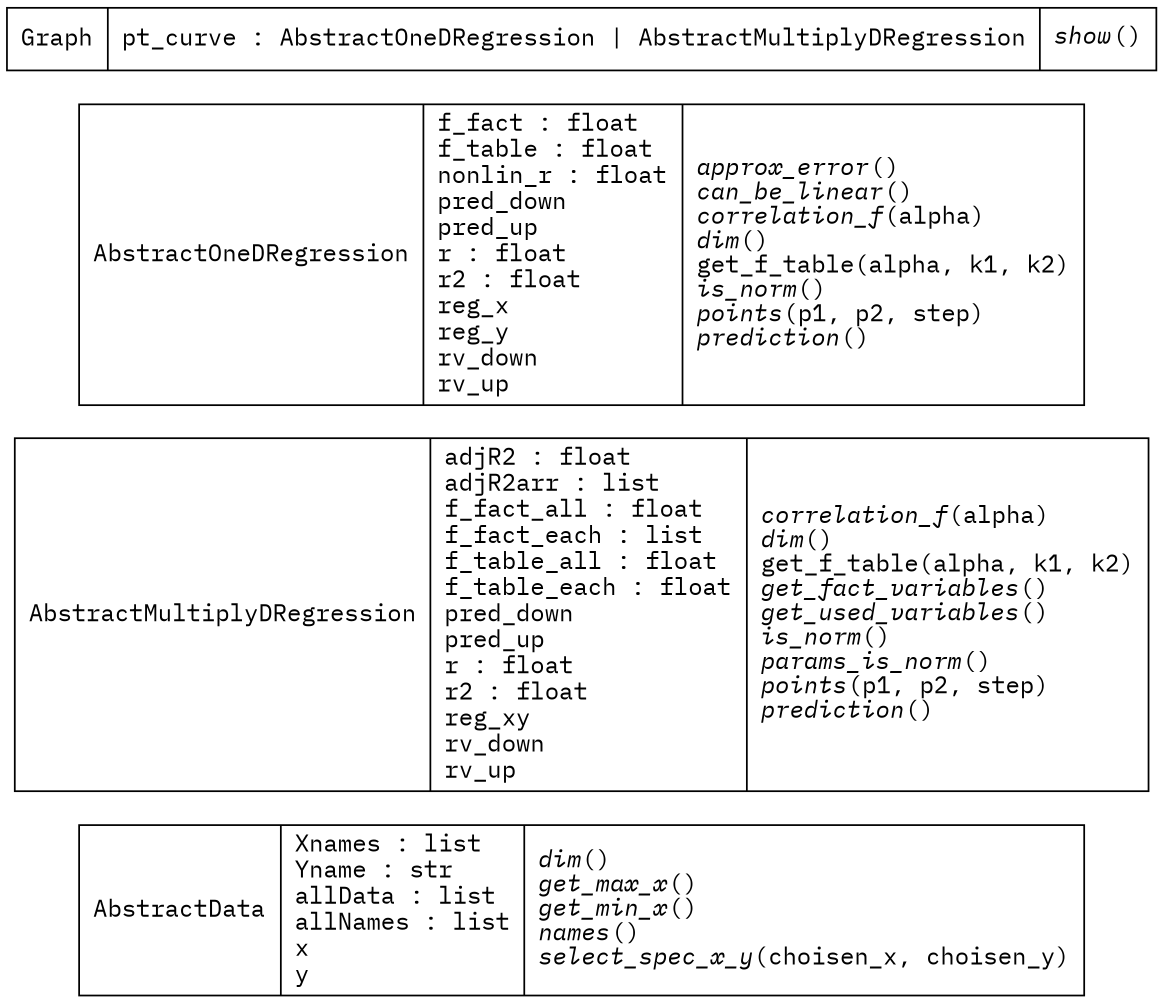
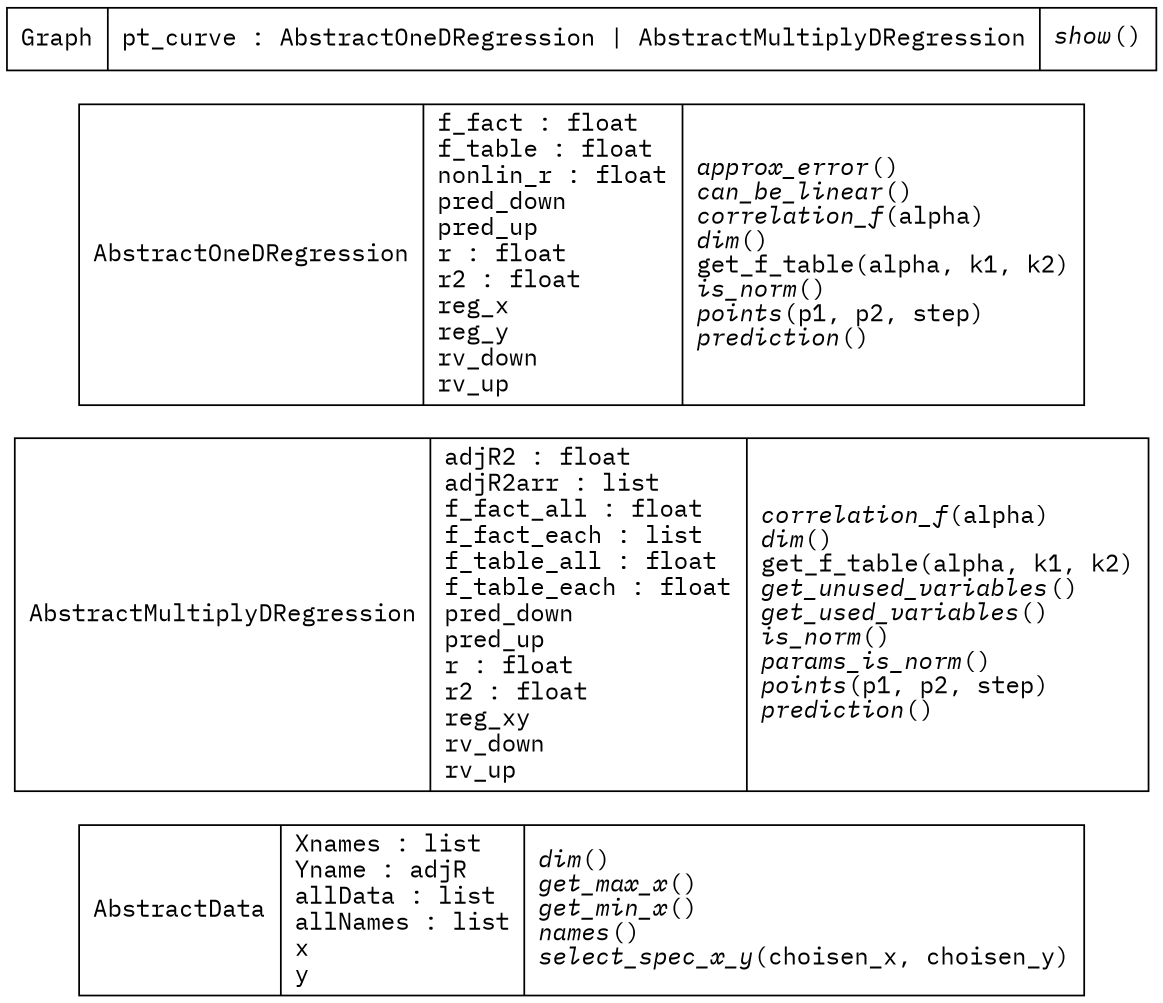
node "AbstractMultiplyDRegression": text "get_fact_variables" -> "get_unused_variables"
node "AbstractData": text "Yname : str" -> "Yname : adjR"
